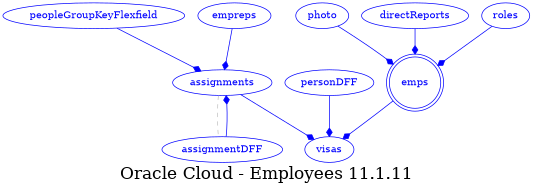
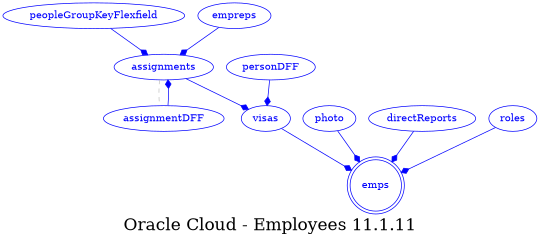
edge "emps" -> "visas": reversed
